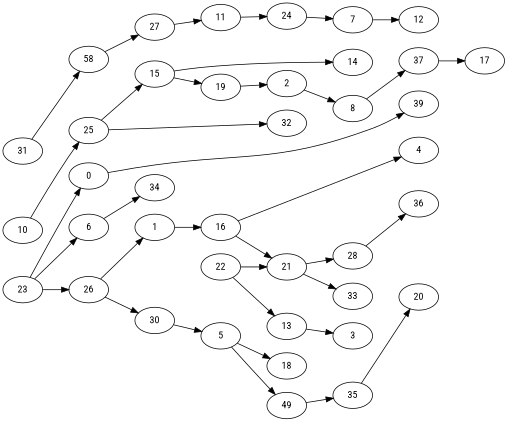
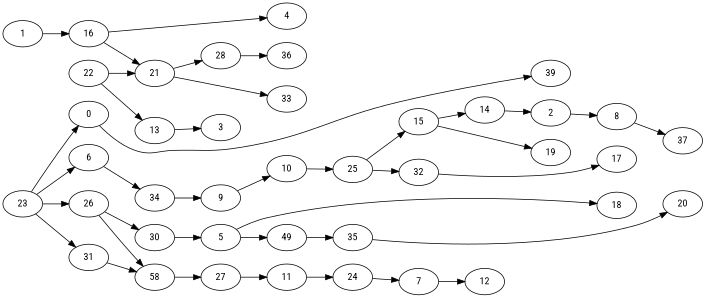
edge "37" -> "17": now "32" -> "17"
edge "19" -> "2": now "14" -> "2"
node "9": added
edge "23" -> "31": added
edge "26" -> "1": now "26" -> "58"
